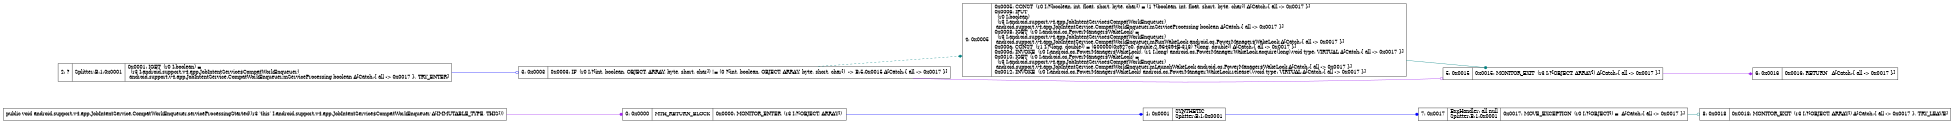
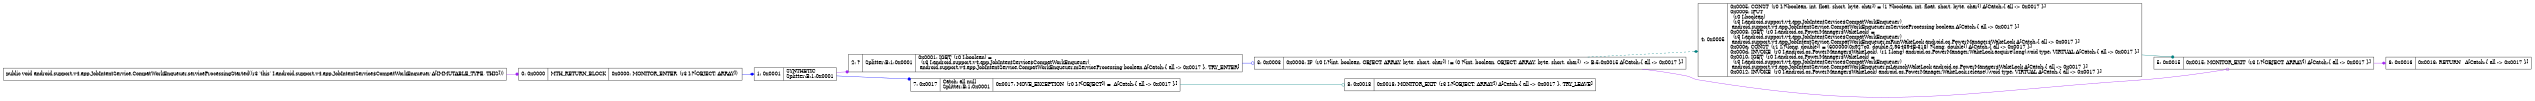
edge "1: 0x0001" -> "2: ?": added
node "7: 0x0017": text "ExcHandler: all null" -> "Catch: all null"
